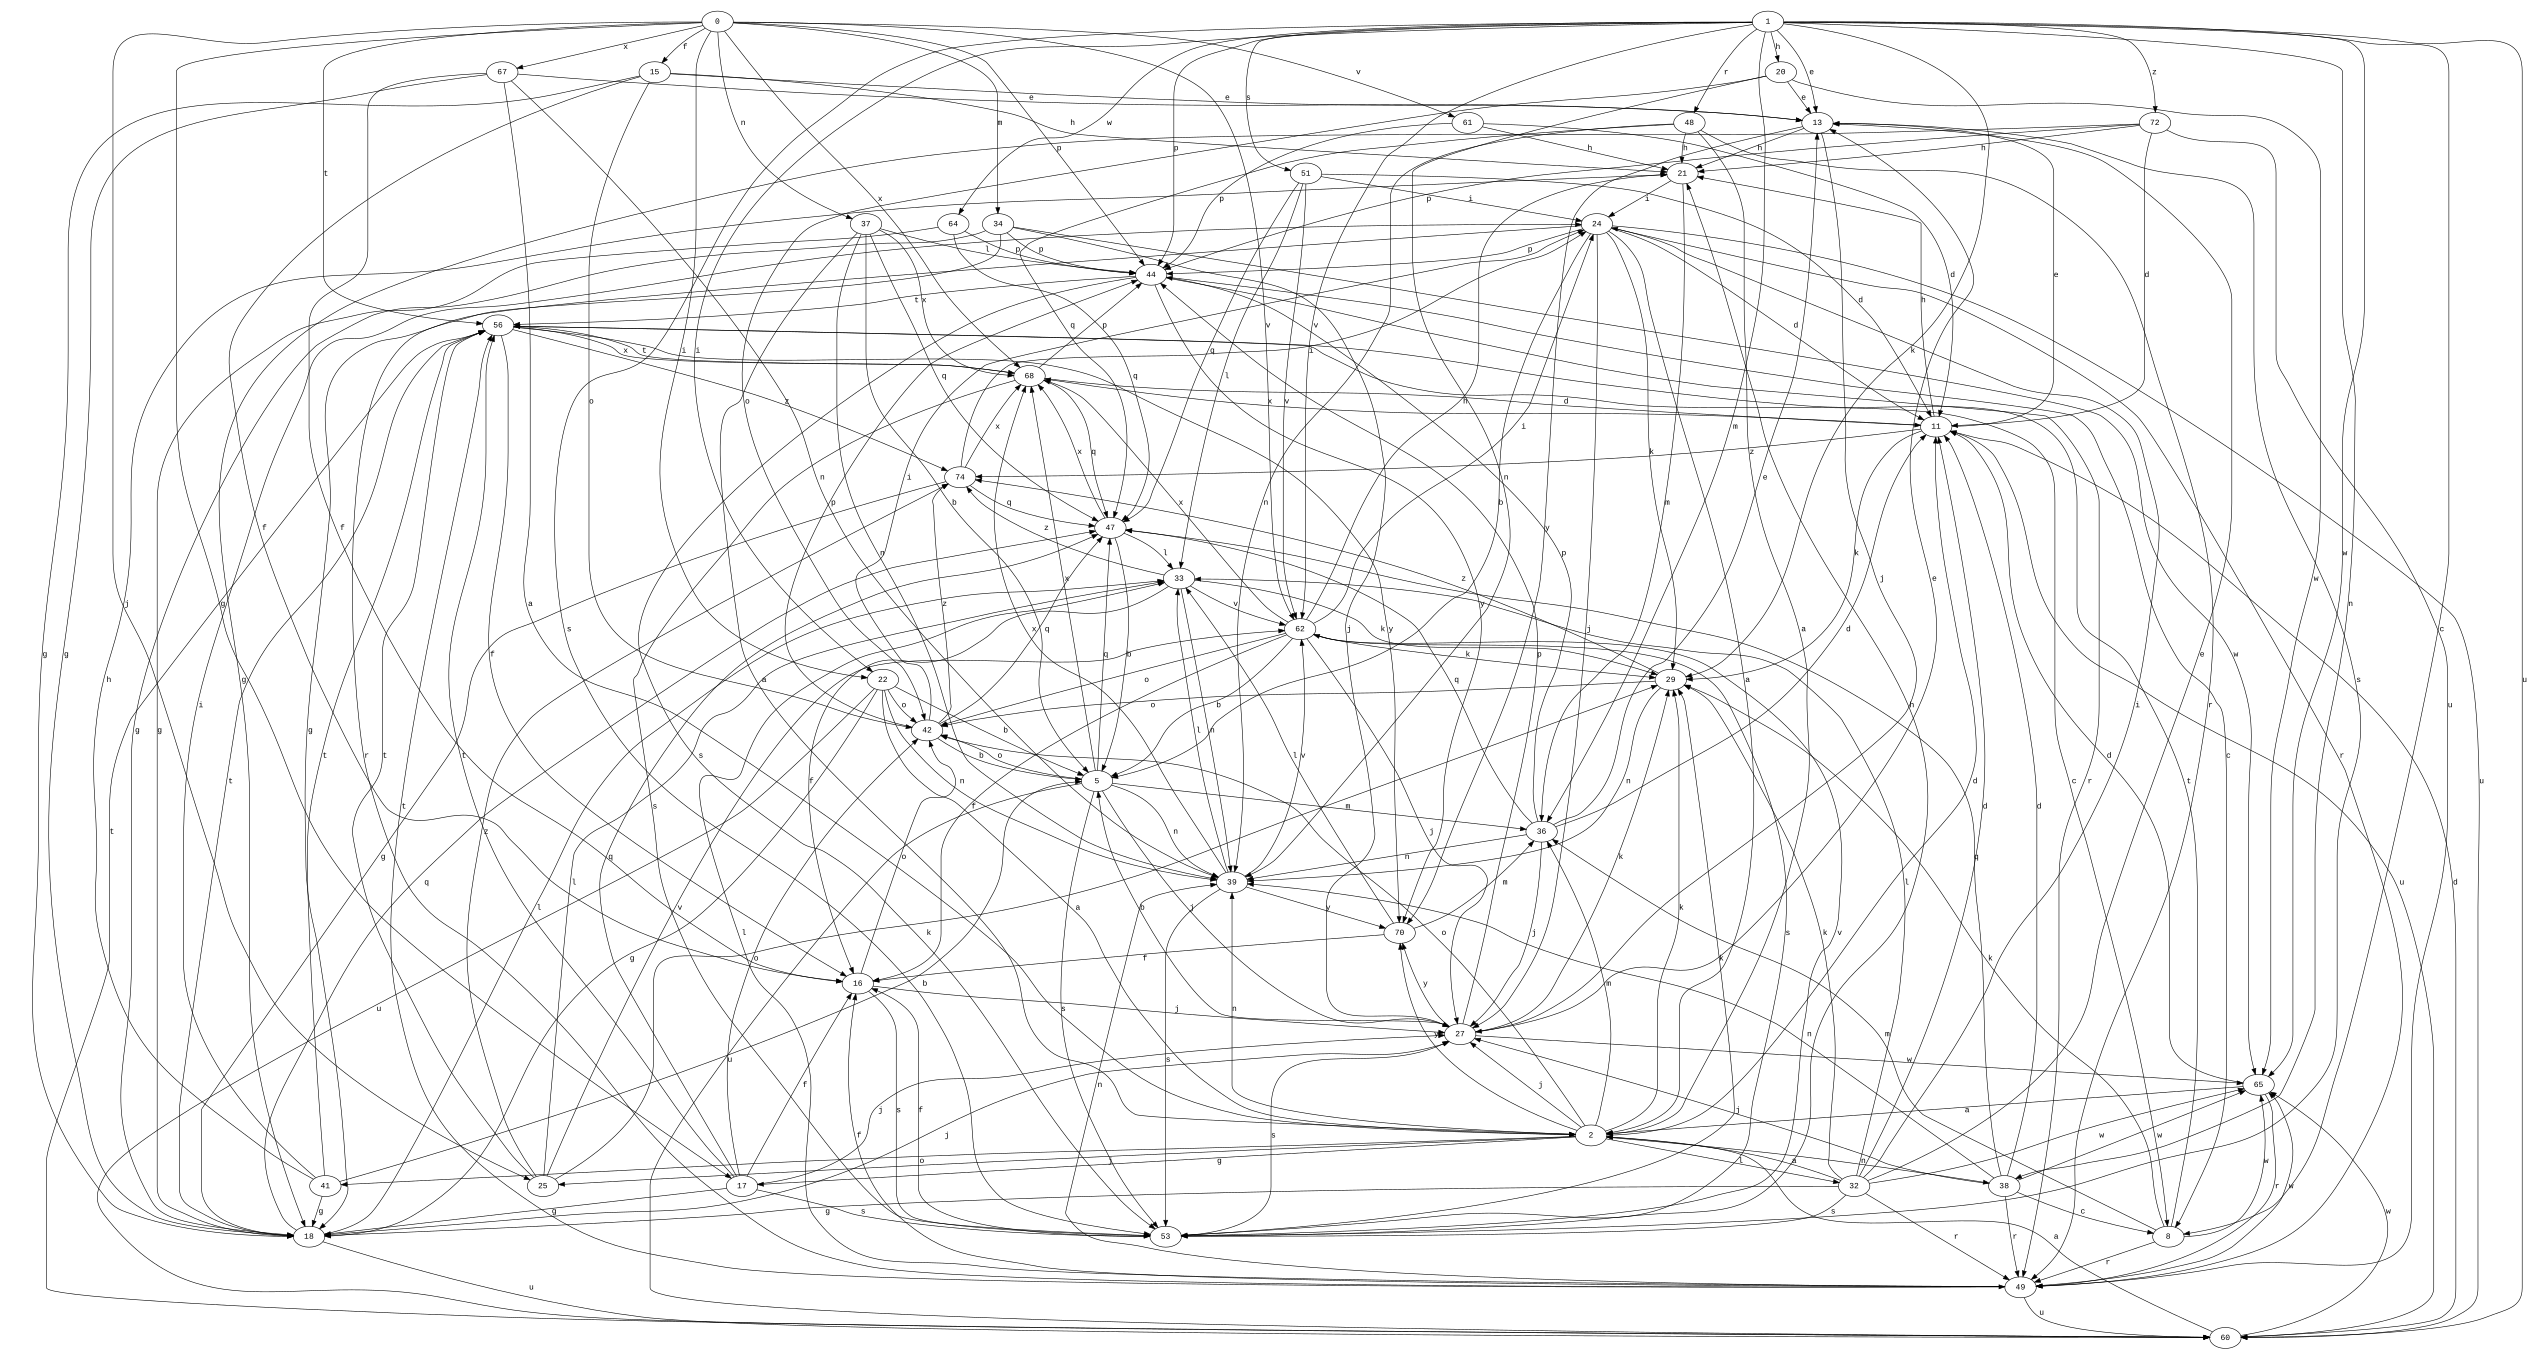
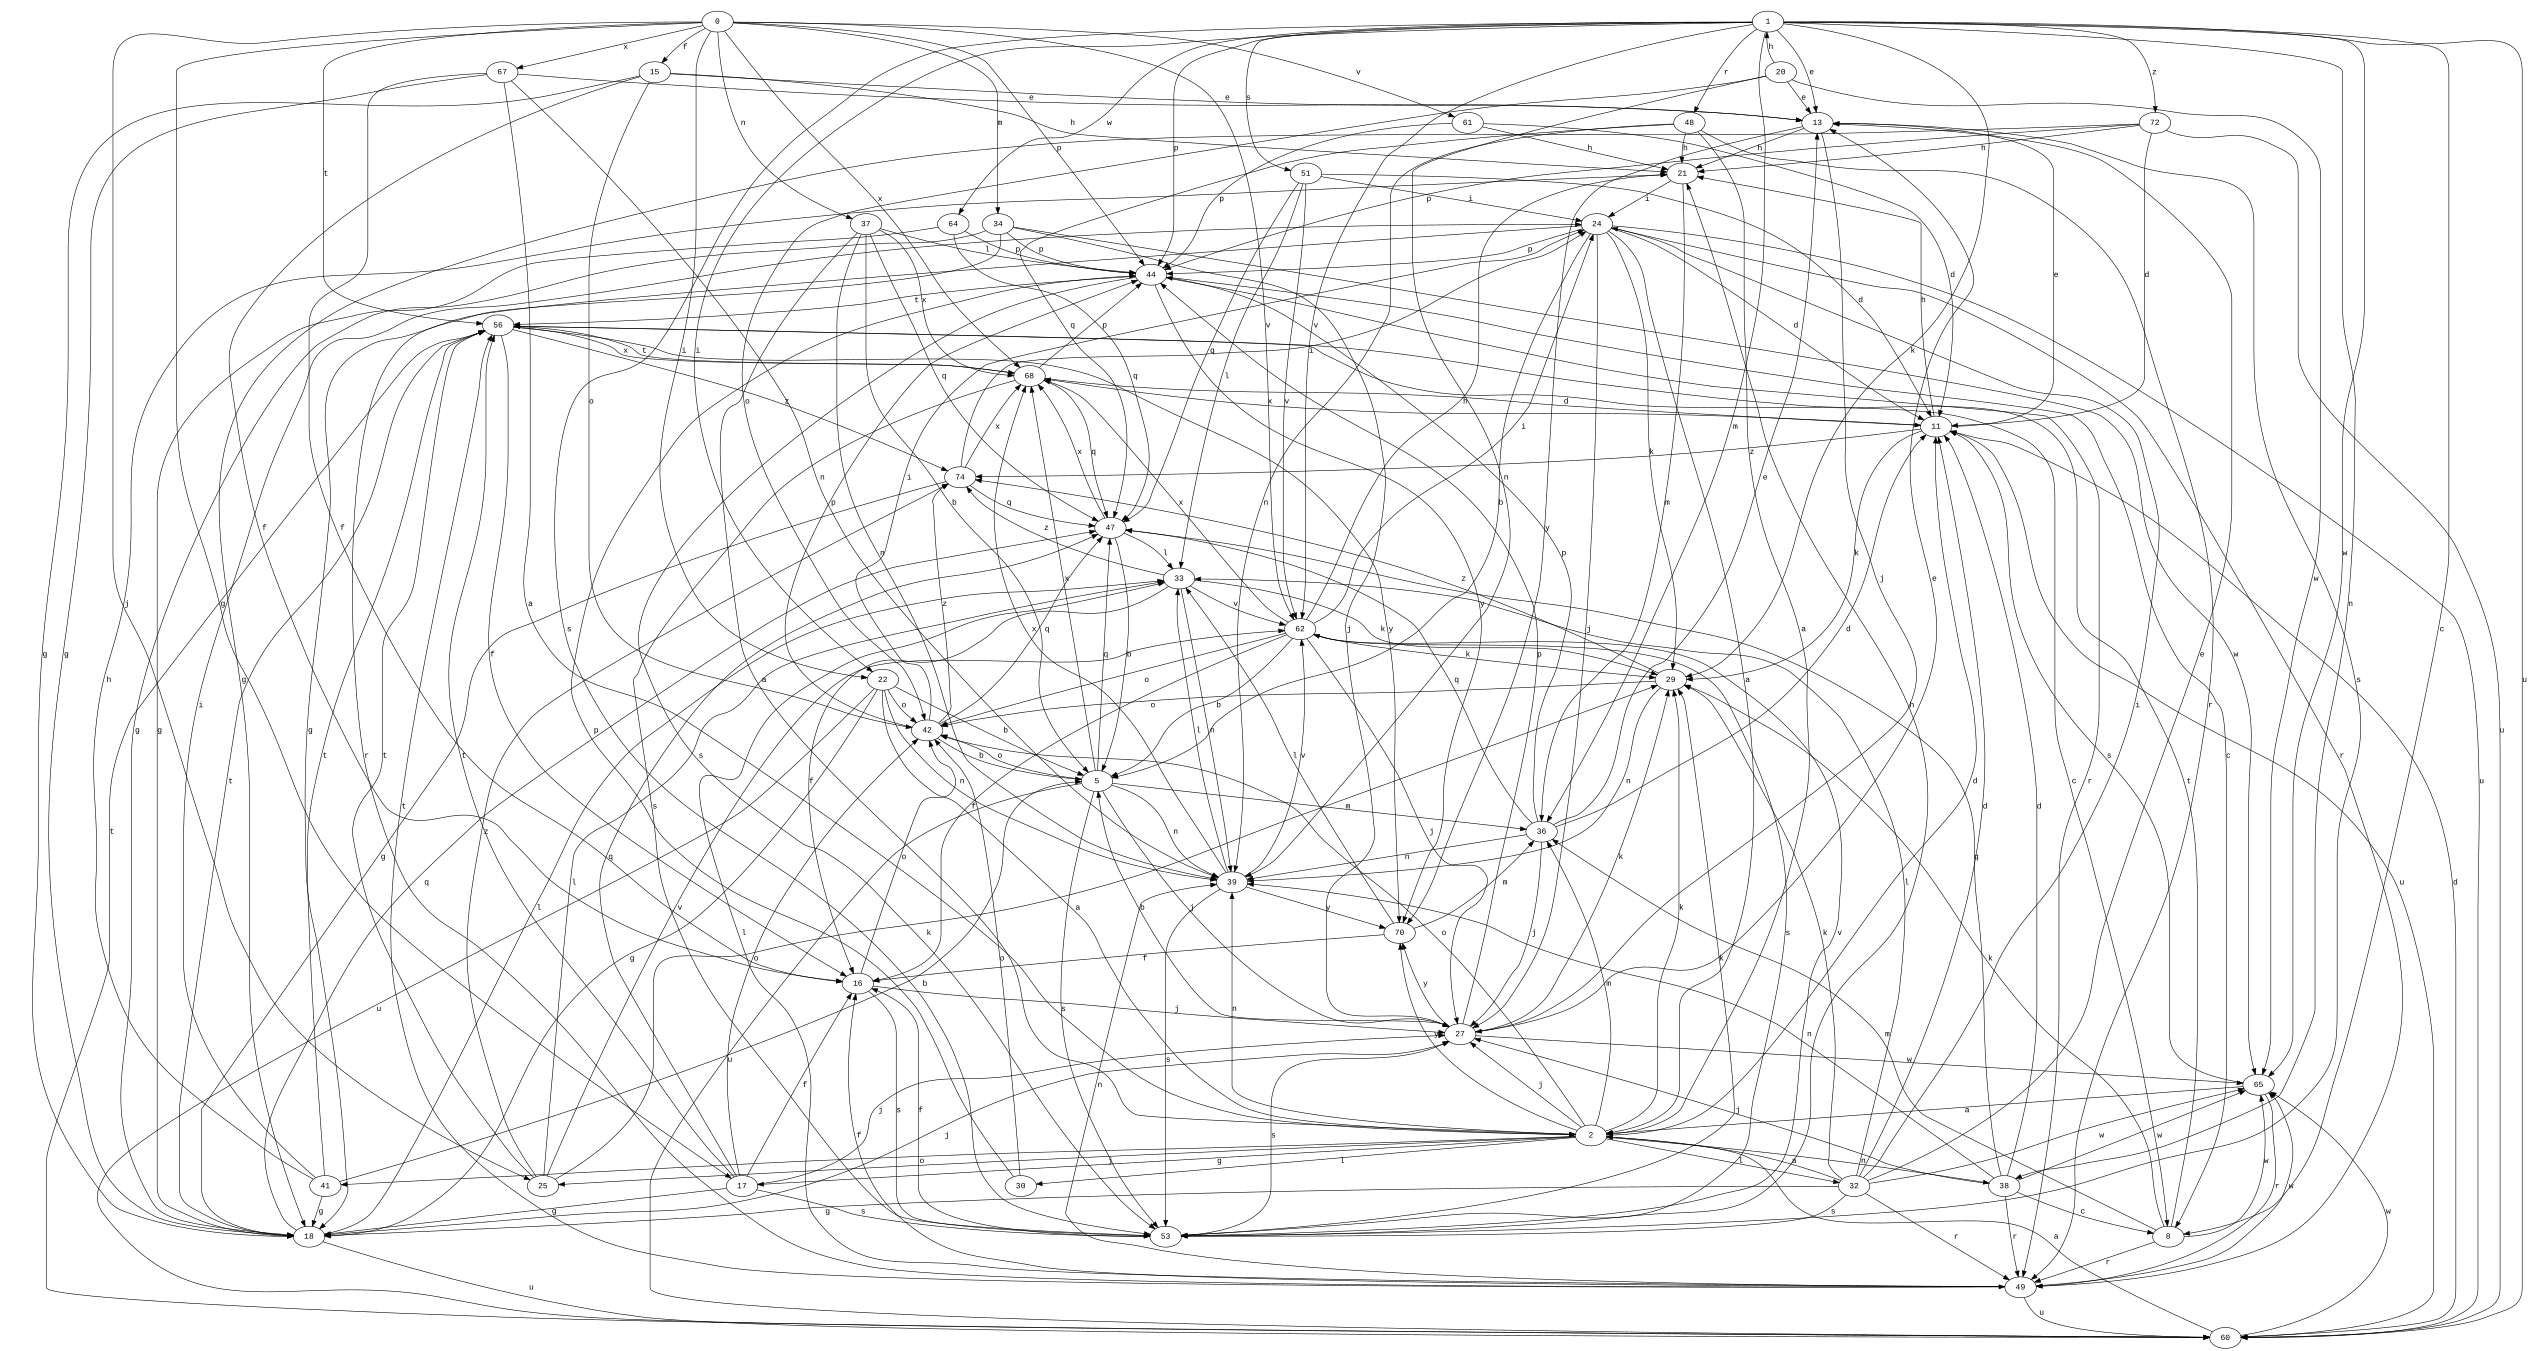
edge "1" -> "20": reversed
edge "65" -> "11": label "d" -> "s"
edge "72" -> "49": now "72" -> "60"
node "30": added
